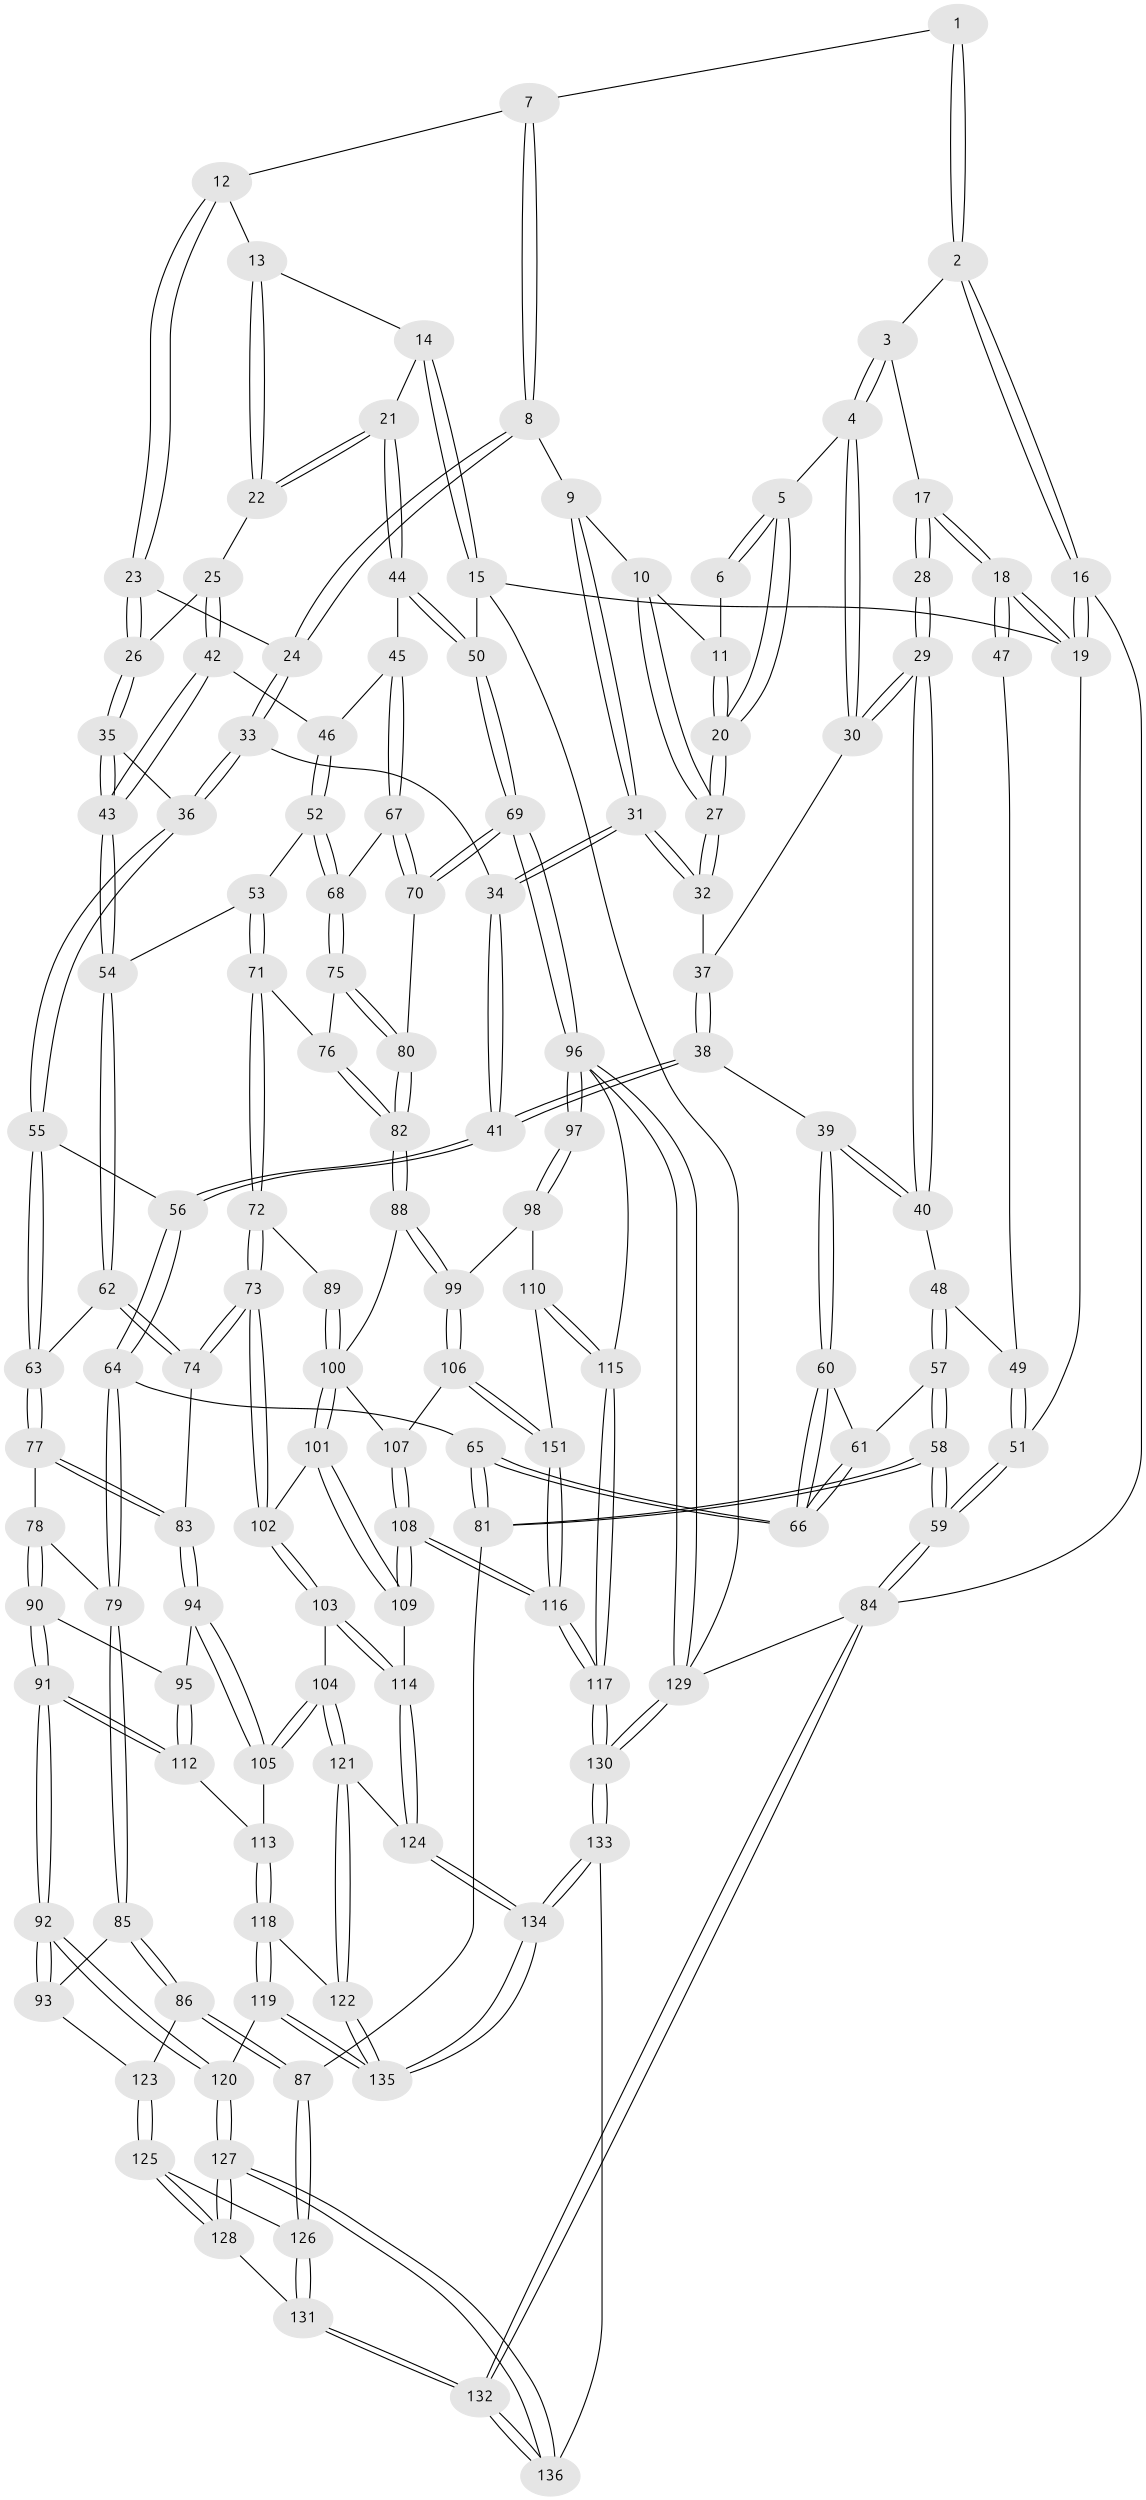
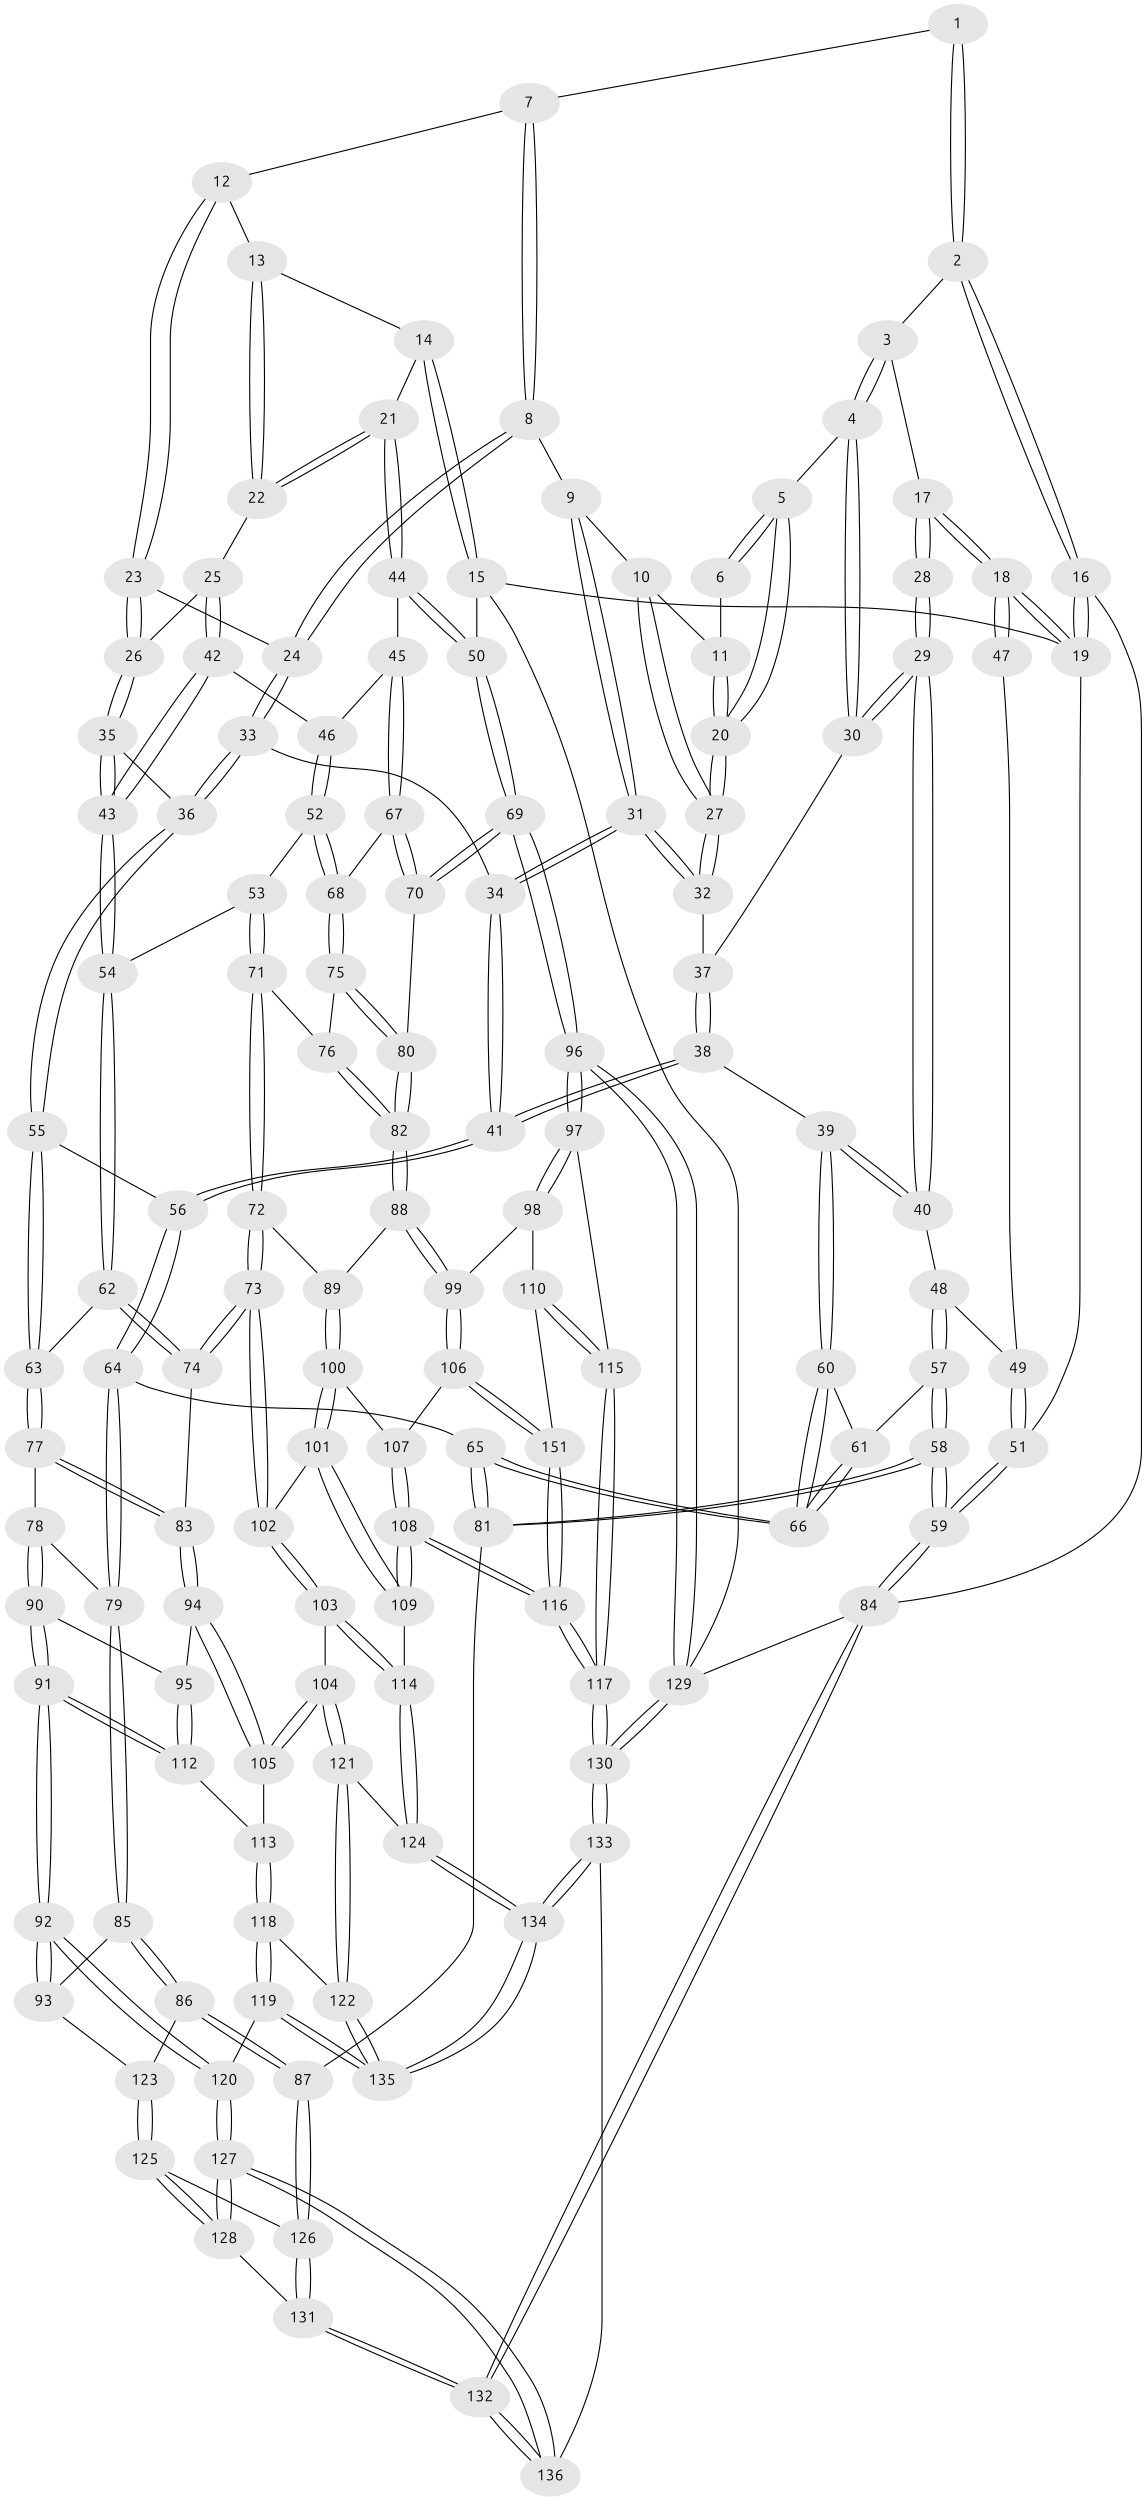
edge "96" -- "115": now "97" -- "115"
edge "88" -- "100": now "88" -- "89"
